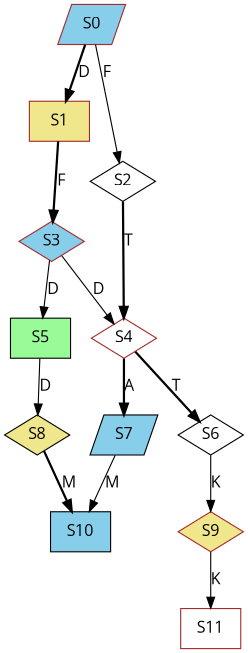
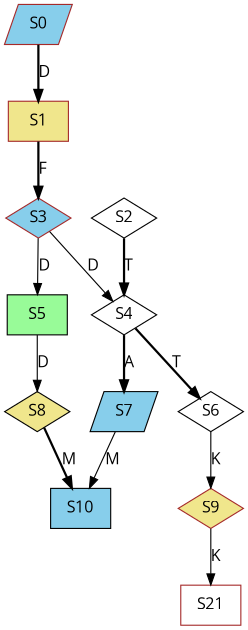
edge "S0" -> "S2": removed, label "F"
node "S4": color brown -> black
node "S11": label "S11" -> "S21"
